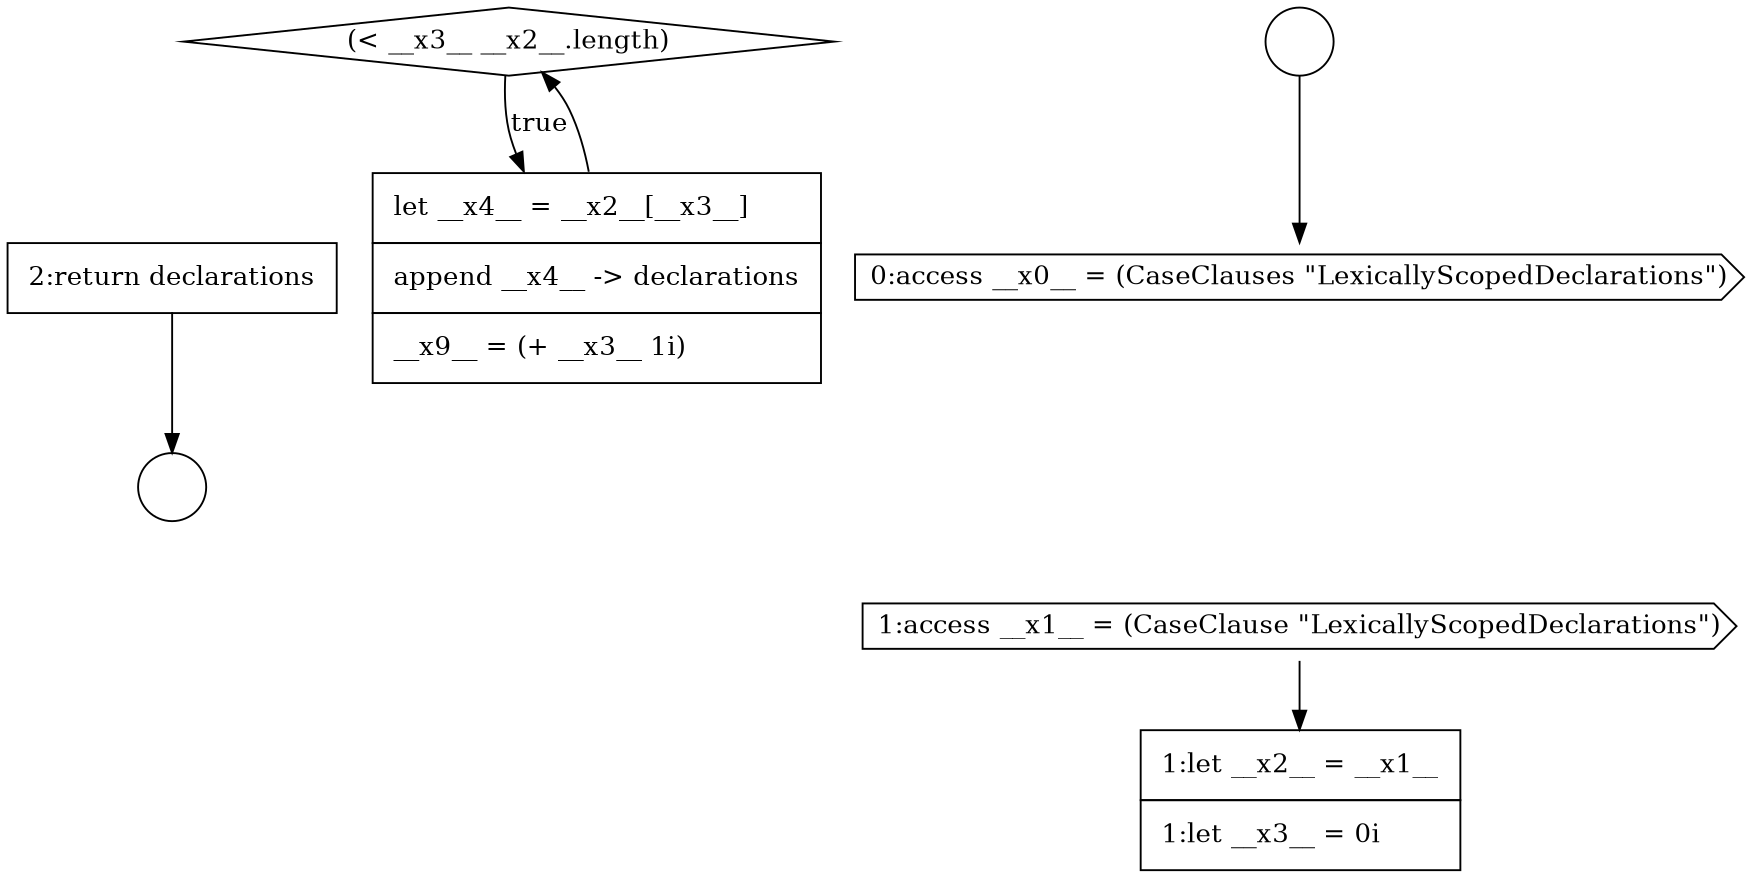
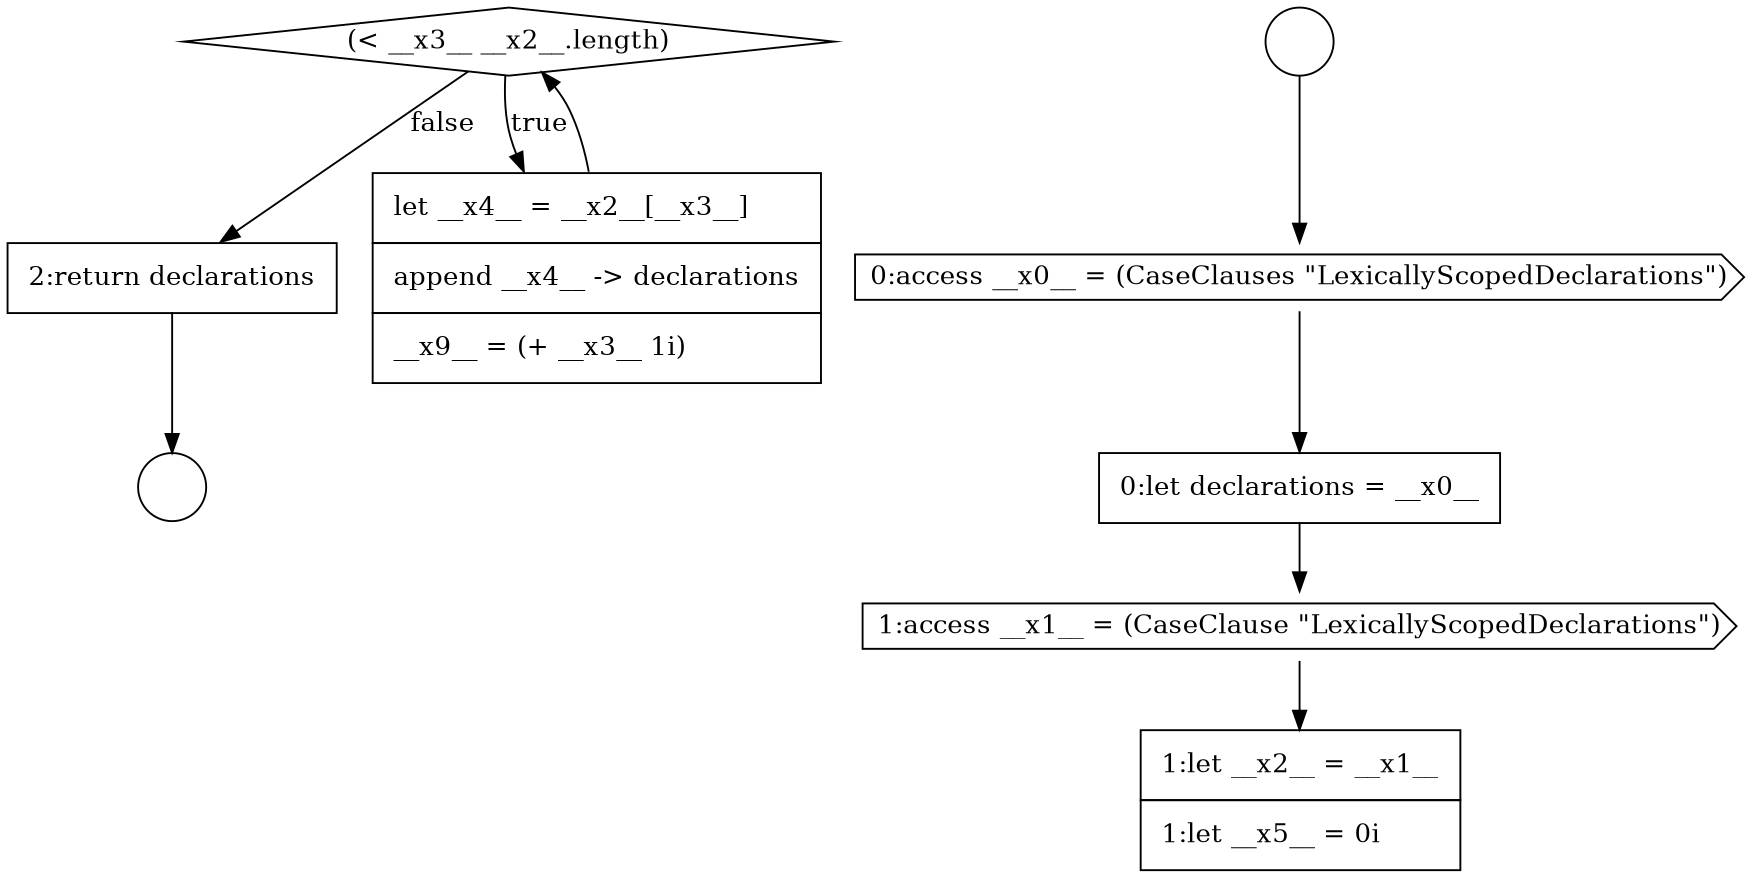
edge "(< __x3__ __x2__.length)" -> "2:return declarations": added, label "false"
node "0:let declarations = __x0__": added
node "1:let __x2__ = __x1__": text "1:let __x3__ = 0i" -> "1:let __x5__ = 0i"
